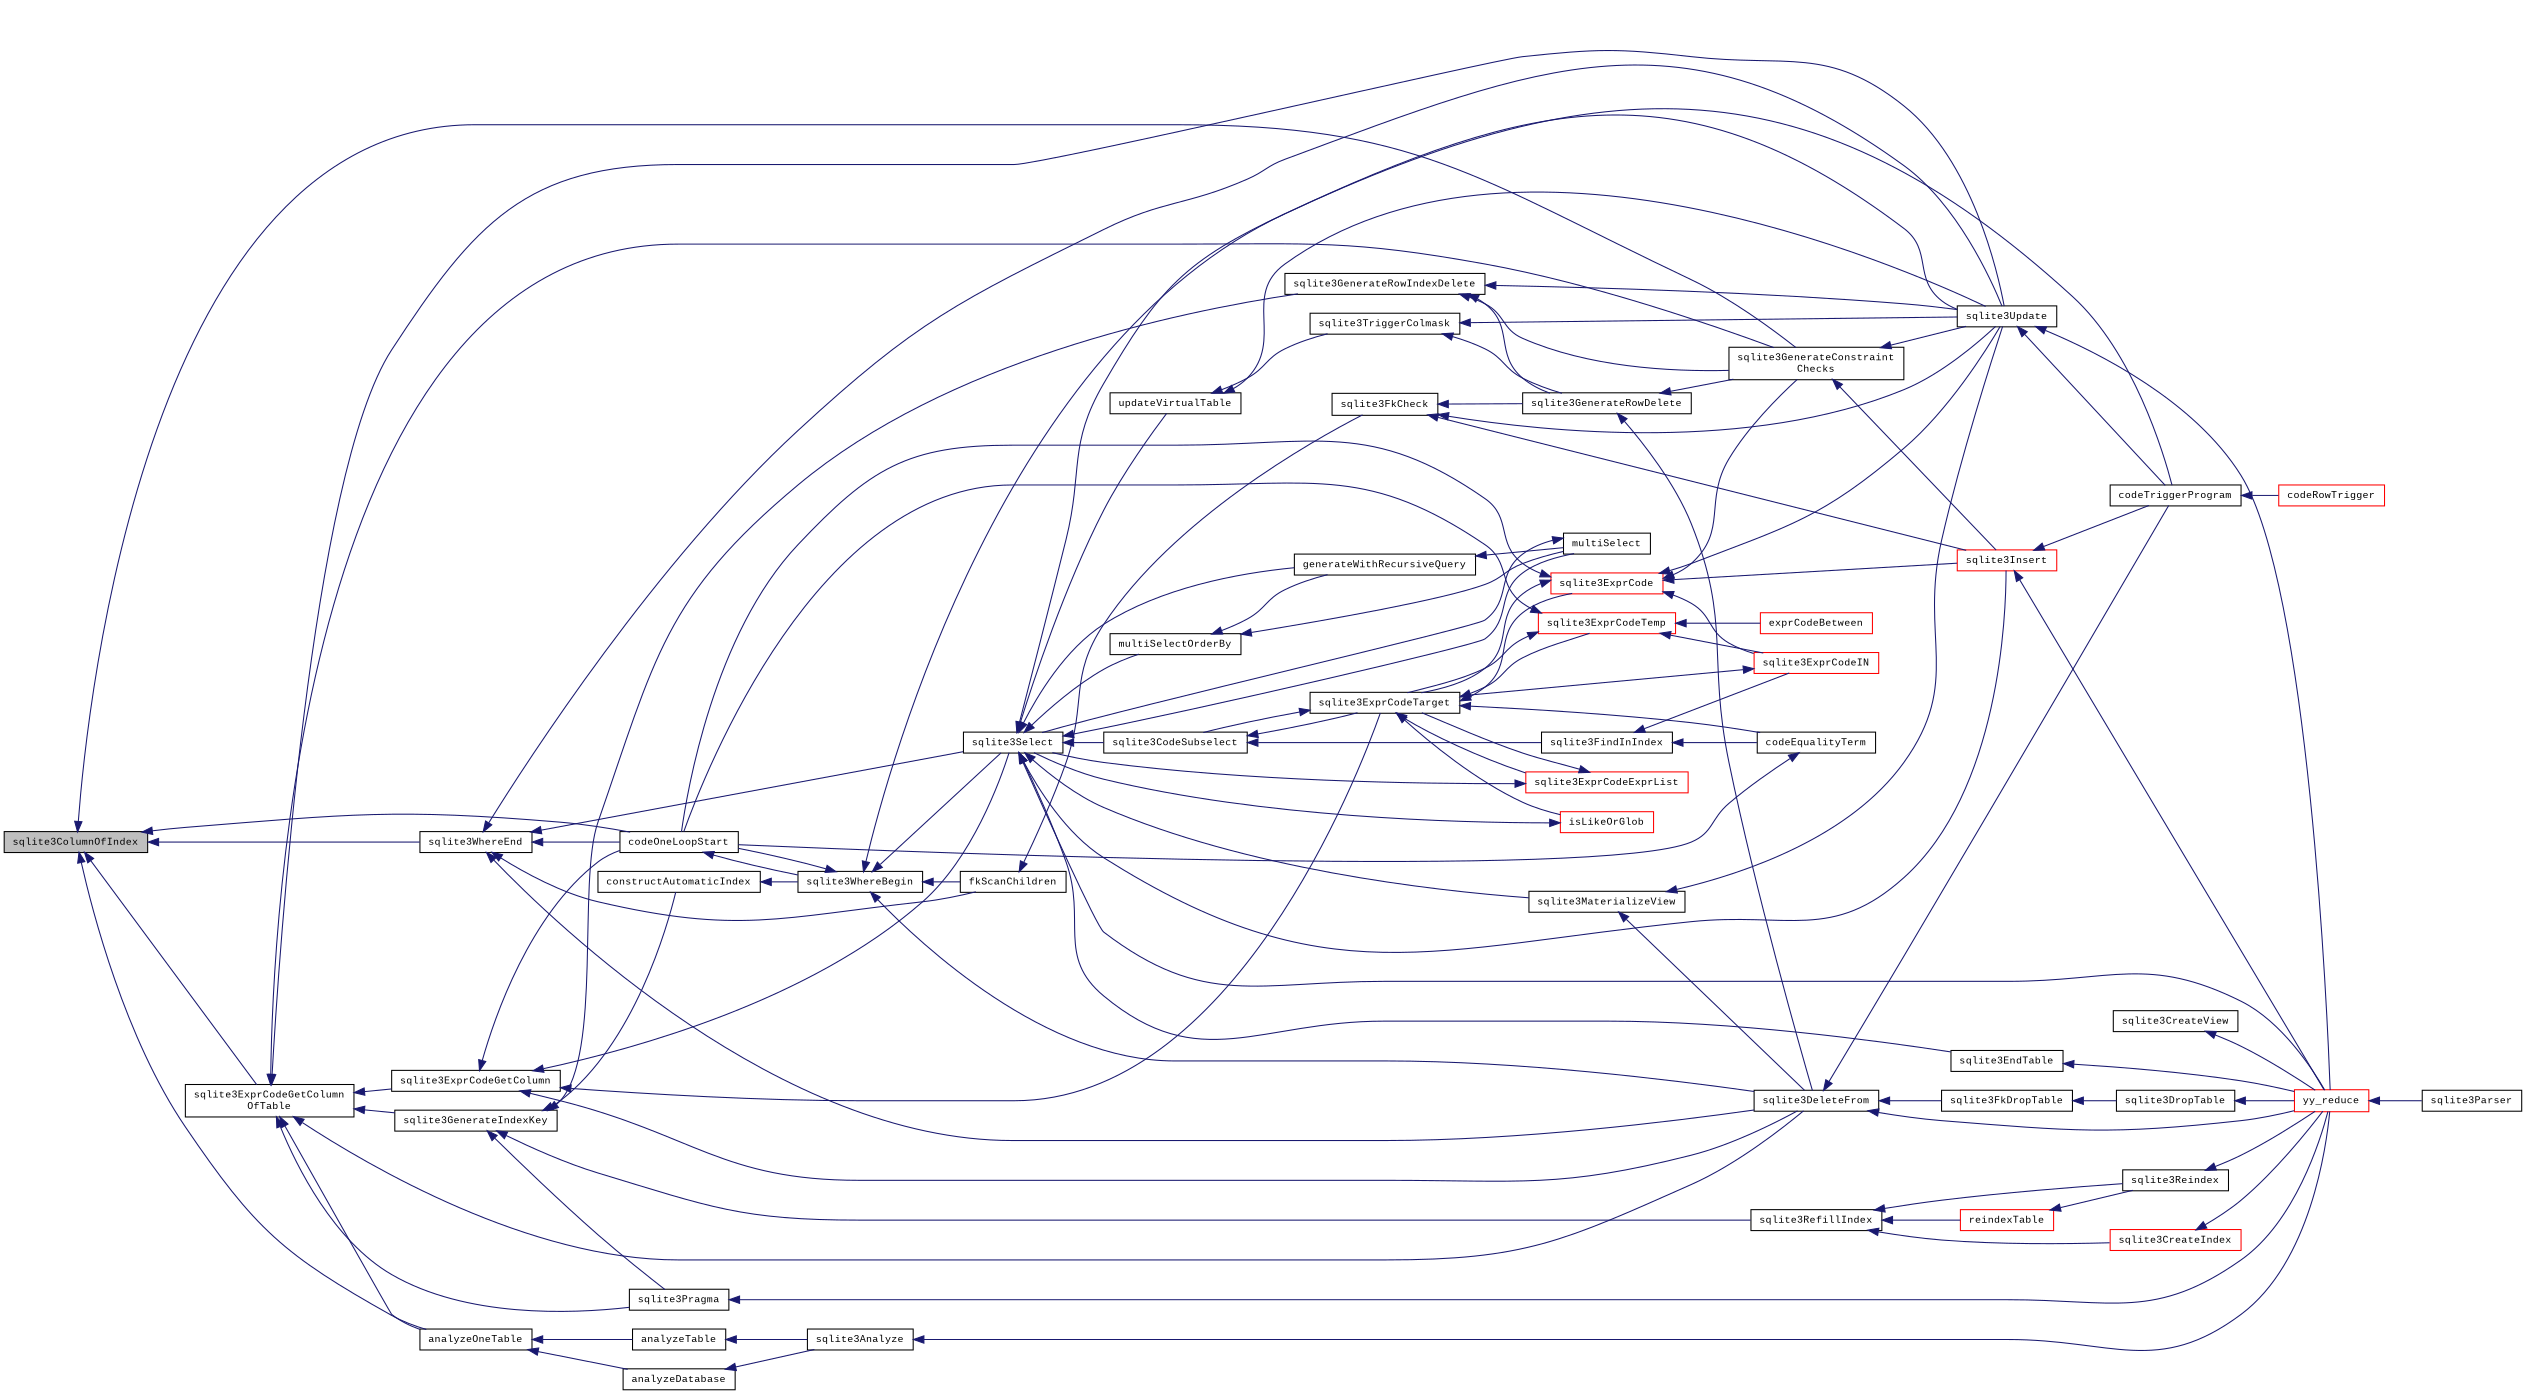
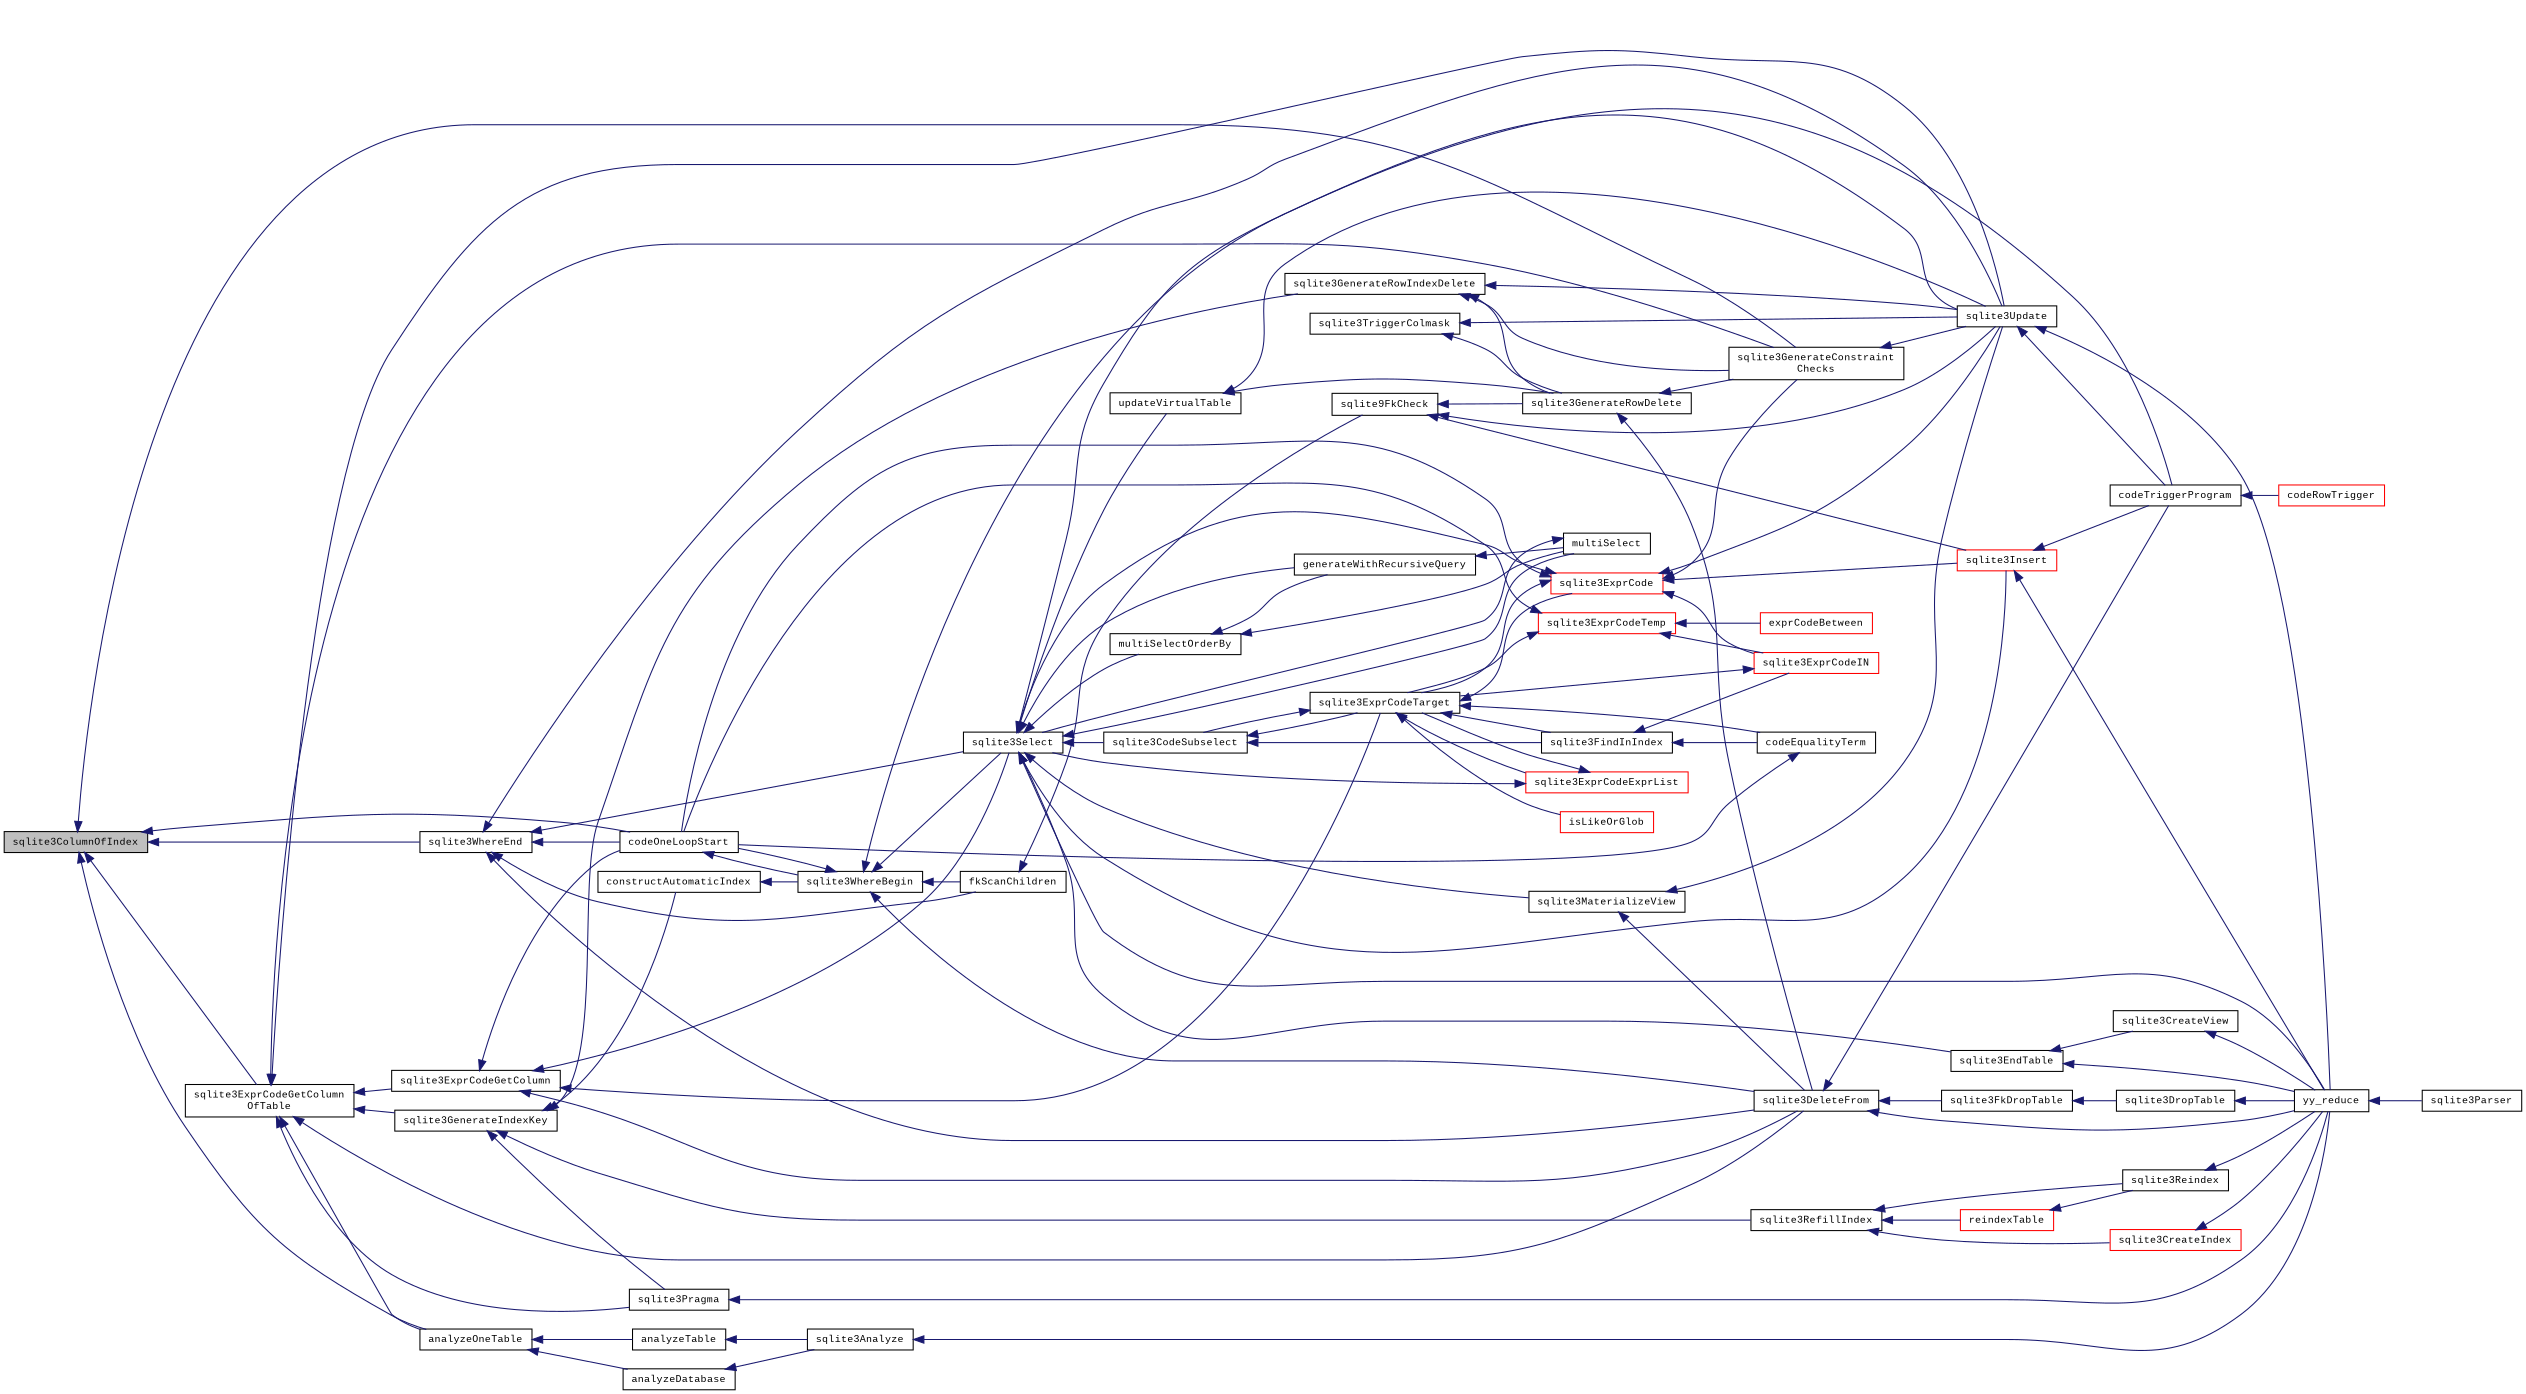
edge "sqlite3TriggerColmask" -> "updateVirtualTable": now "sqlite3GenerateRowDelete" -> "updateVirtualTable"
node "sqlite3FkCheck": label "sqlite3FkCheck" -> "sqlite9FkCheck"
edge "sqlite3Insert" -> "sqlite3GenerateConstraint Checks": removed
edge "sqlite3ExprCodeTemp" -> "sqlite3ExprCodeTarget": now "sqlite3FindInIndex" -> "sqlite3ExprCodeTarget"
edge "sqlite3Select" -> "isLikeOrGlob": now "sqlite3Select" -> "sqlite3ExprCode"
edge "sqlite3CreateView" -> "sqlite3EndTable": added
node "yy_reduce": color red -> black
